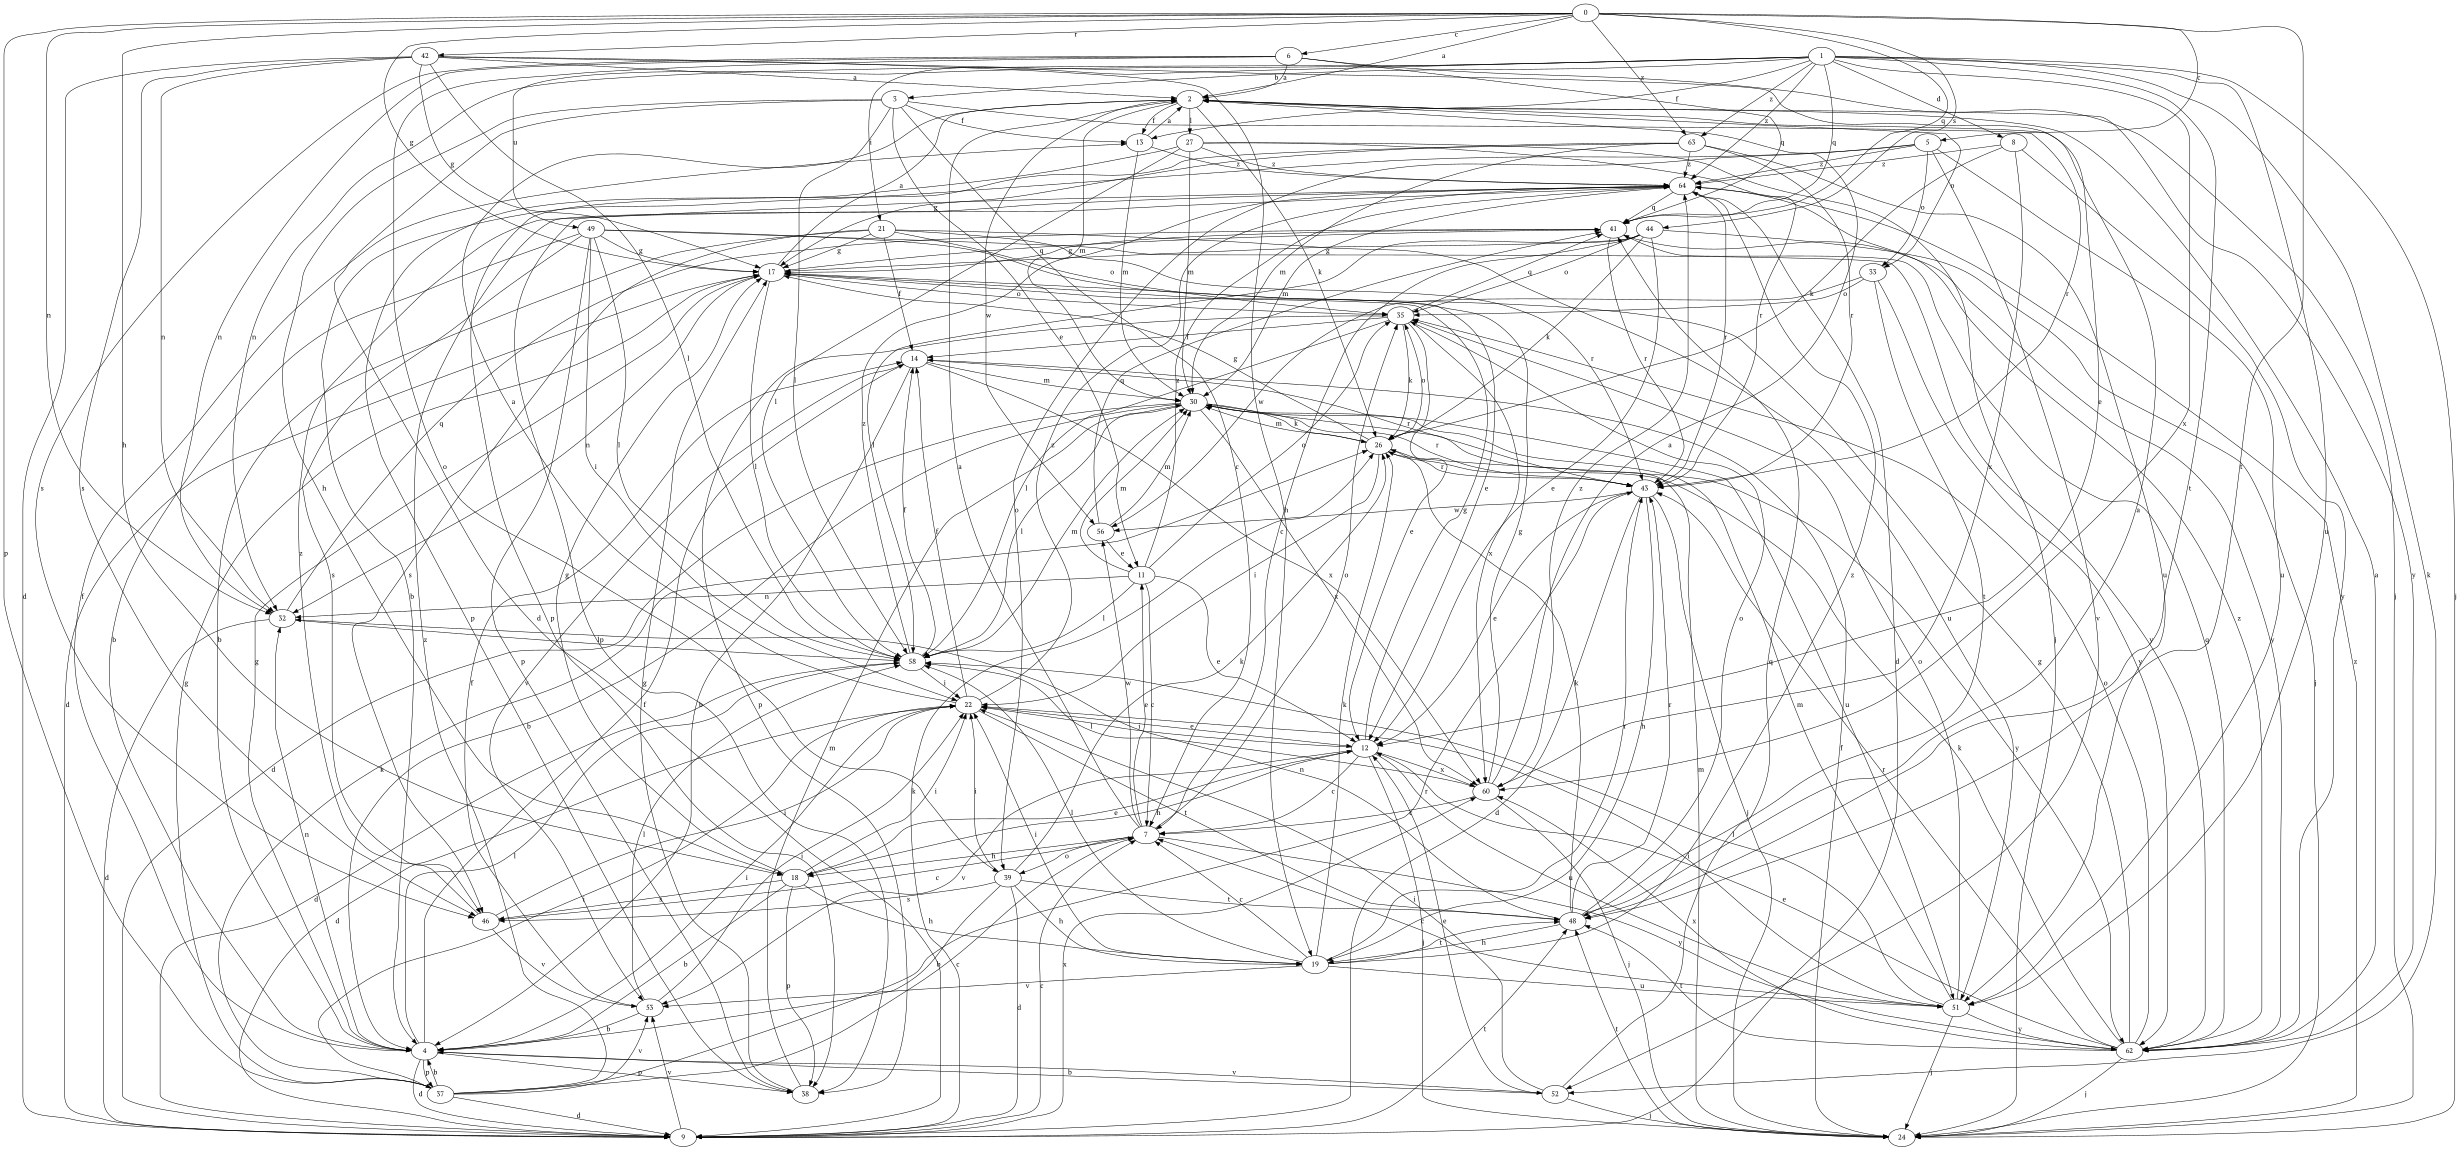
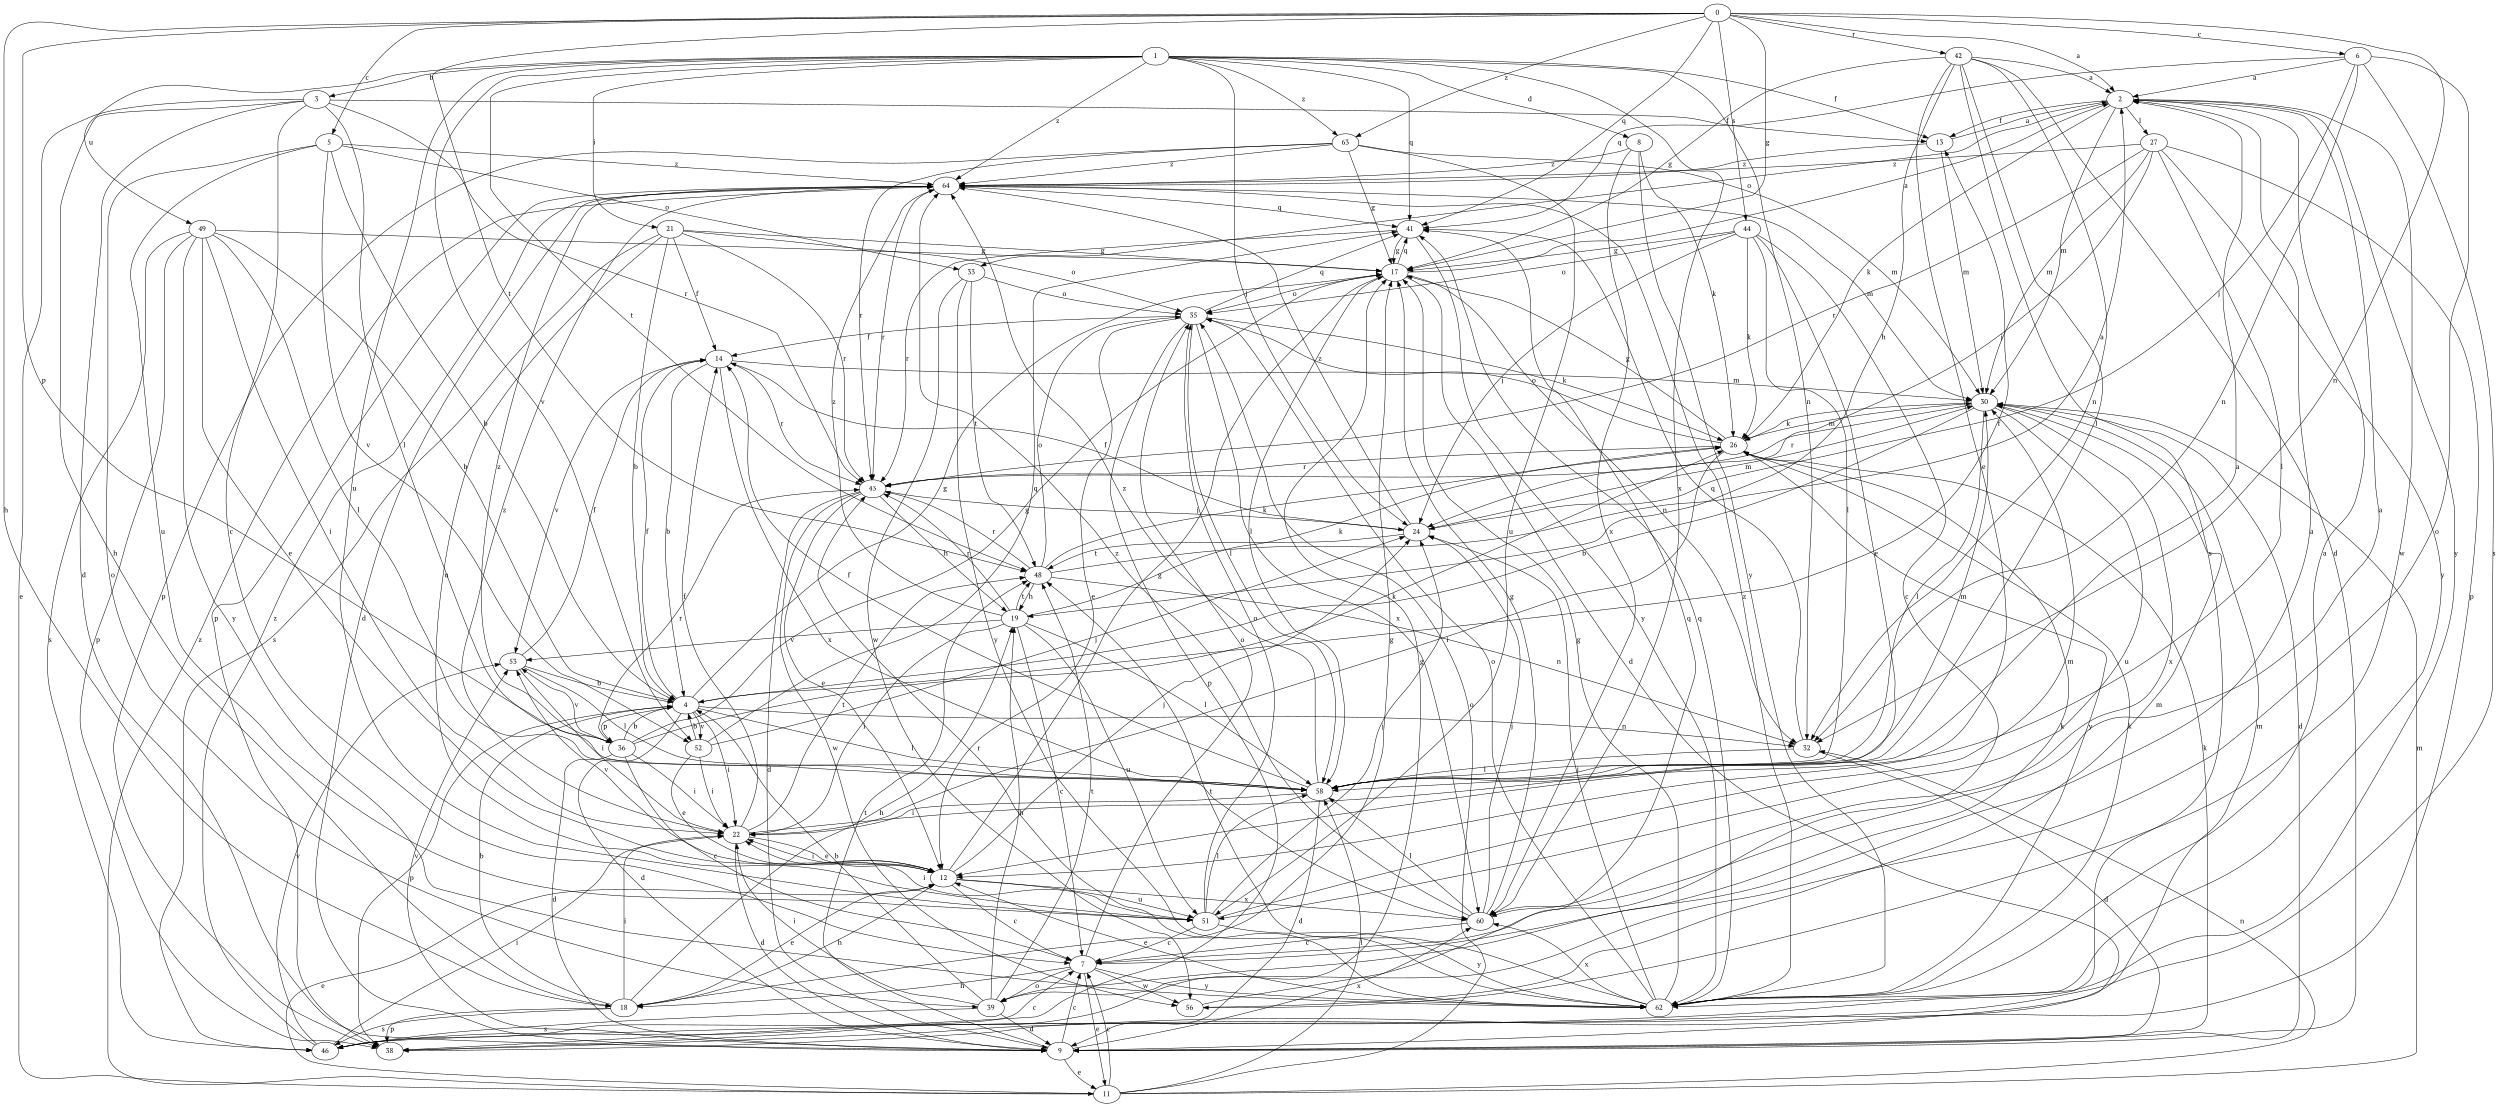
edge "56" -> "11": now "9" -> "11"
edge "1" -> "52": label "k" -> "v"
edge "27" -> "62": added, label "y"
node "37": label "37" -> "36"
